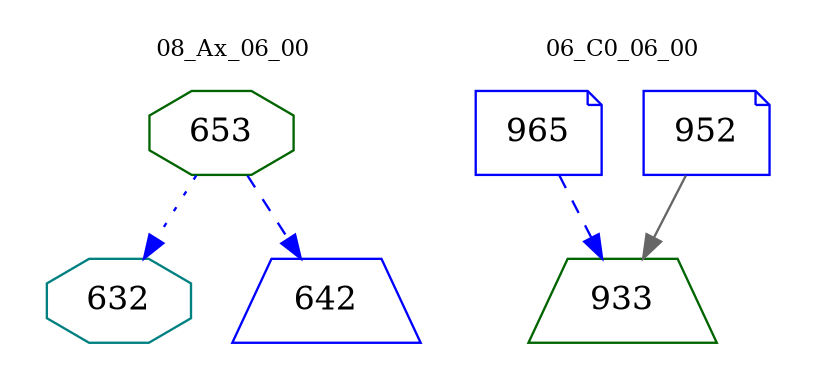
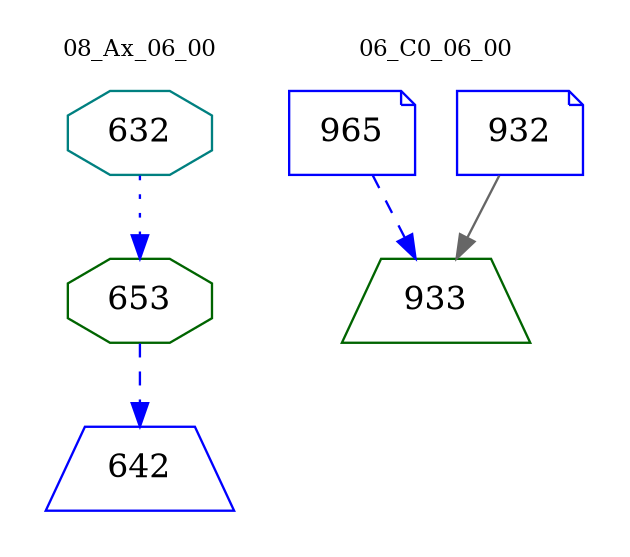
node "952": label "952" -> "932"
edge "653" -> "632": reversed
